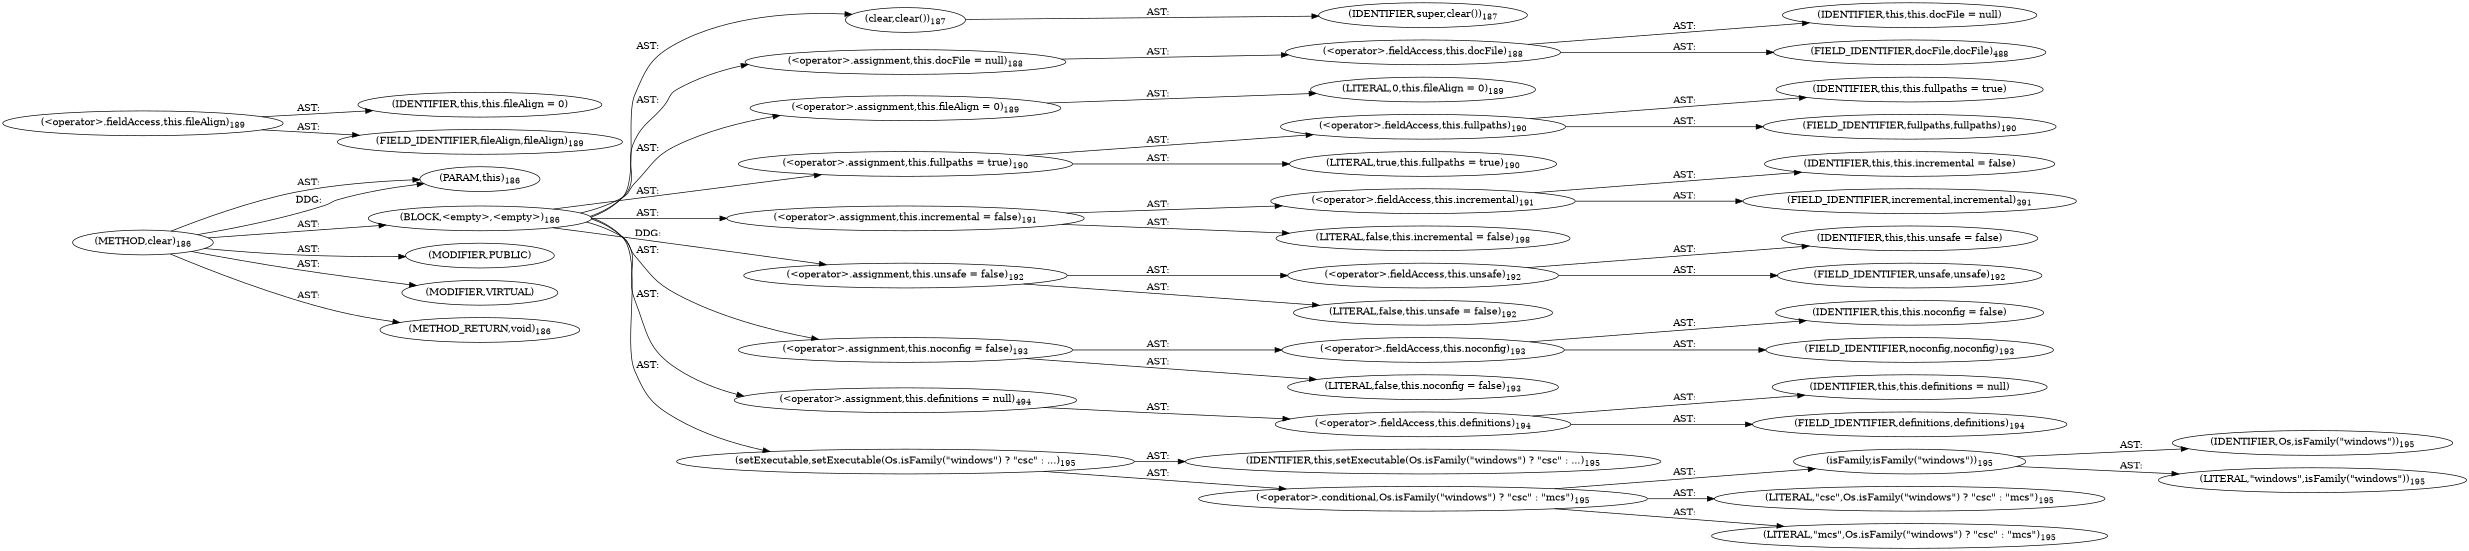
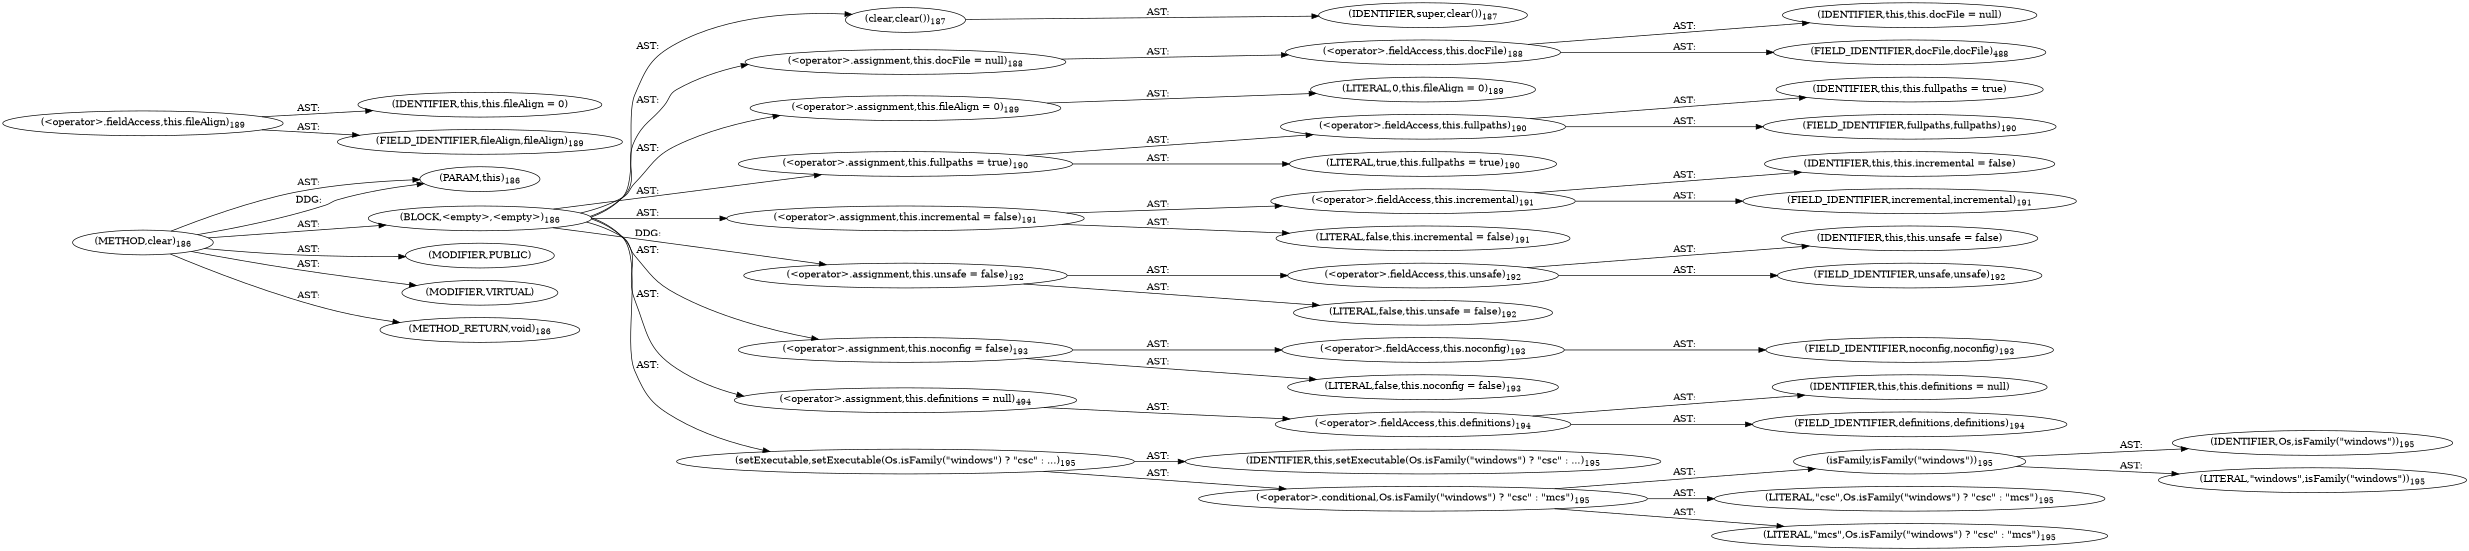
node "(FIELD_IDENTIFIER,incremental,incremental)": text "391" -> "191"
node "(LITERAL,false,this.incremental = false)": text "198" -> "191"
node "(IDENTIFIER,this,this.noconfig = false)": removed
